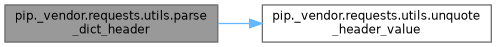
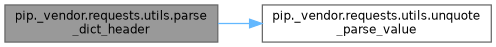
node "pip._vendor.requests.utils.unquote _header_value": label "pip._vendor.requests.utils.unquote _header_value" -> "pip._vendor.requests.utils.unquote _parse_value"
